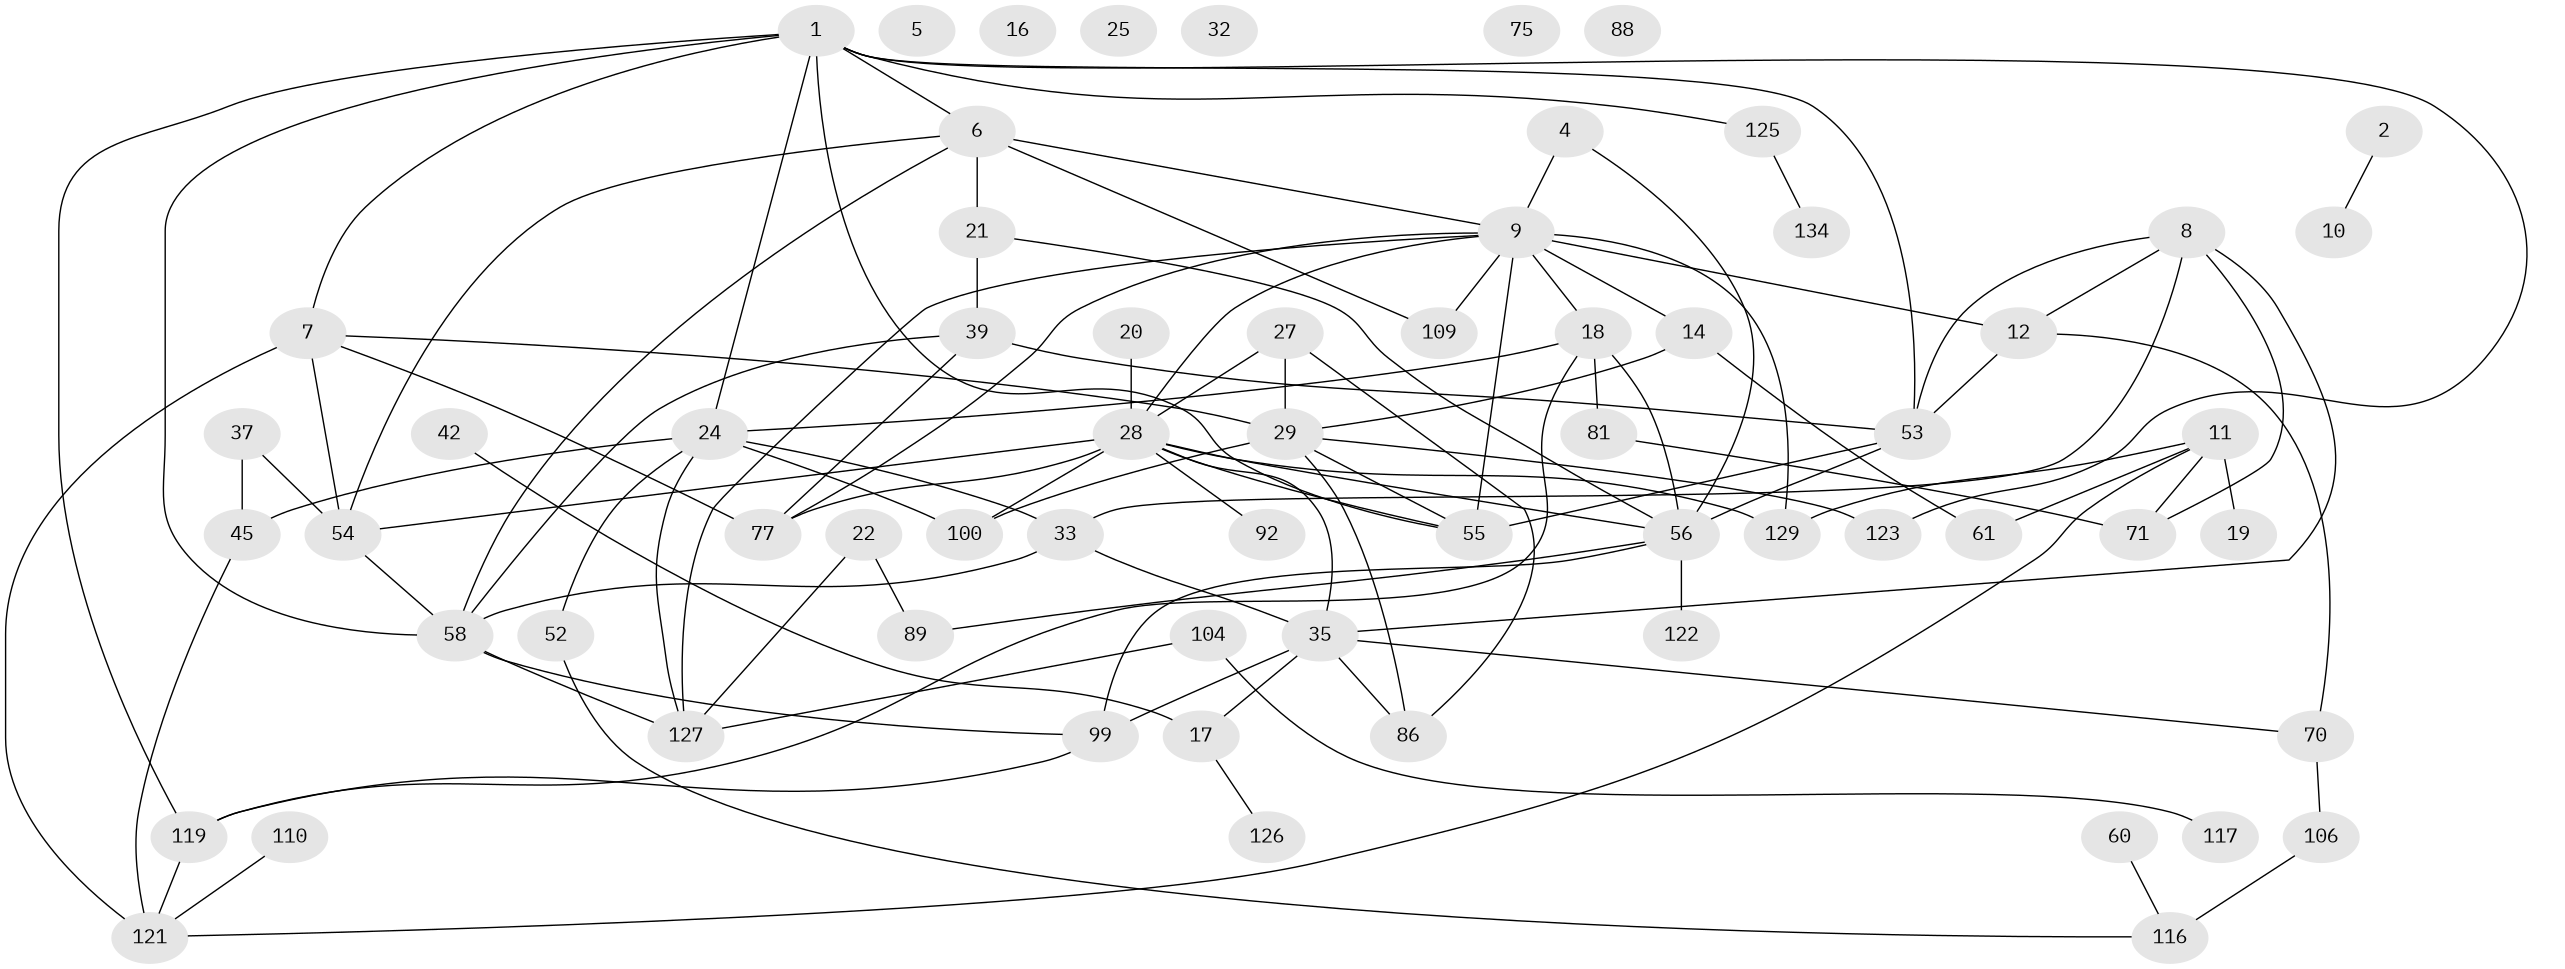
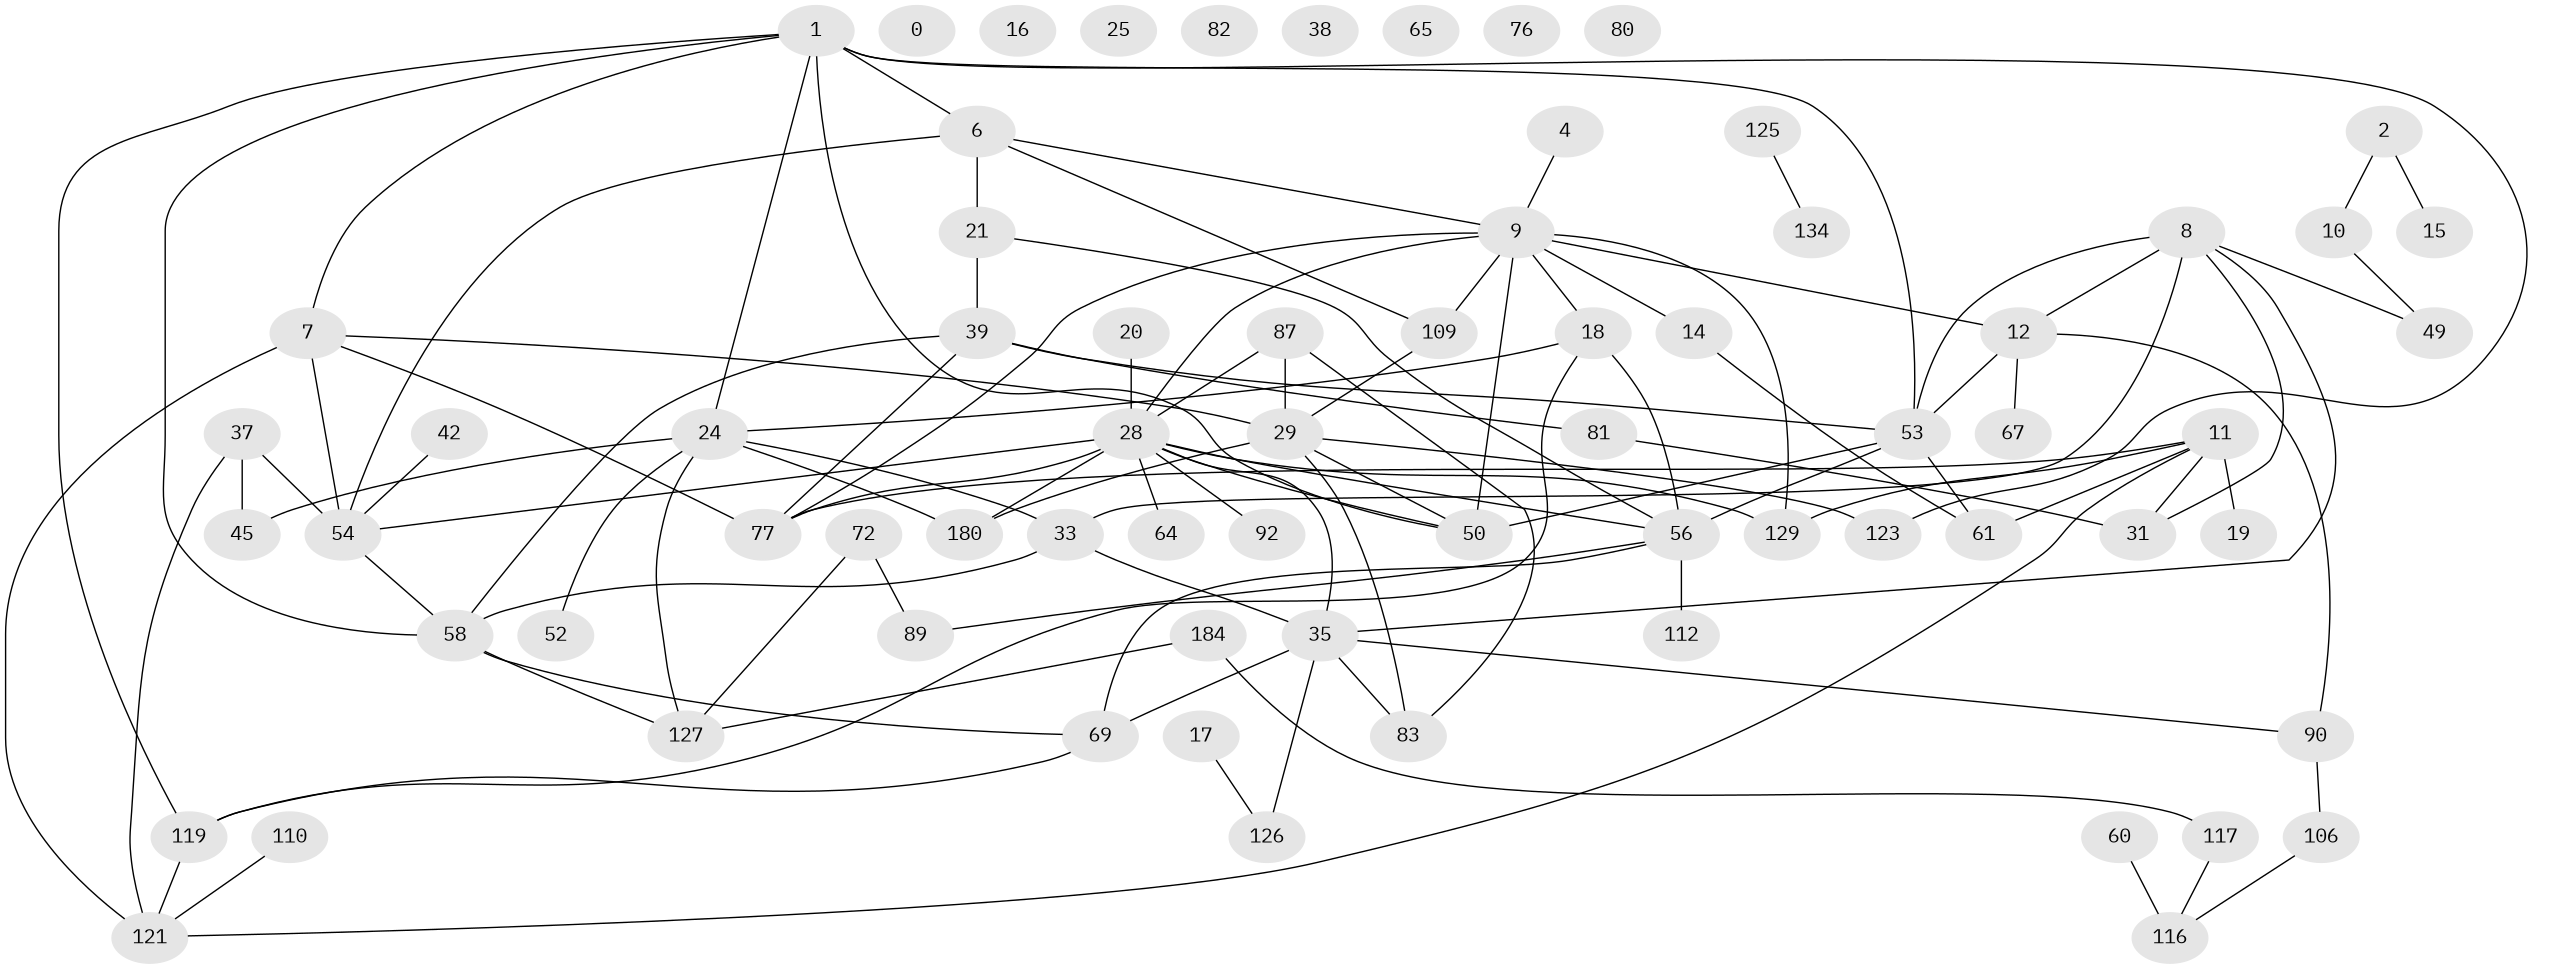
node "5": label "5" -> "0"
node "32": label "32" -> "82"
node "38": added
node "65": added
node "75": label "75" -> "76"
node "88": label "88" -> "80"
edge "1" -- "125": removed
node "15": added
edge "9" -- "127": removed
node "27": label "27" -> "87"
node "49": added
edge "4" -- "56": removed
edge "6" -- "58": removed
edge "18" -- "81": now "39" -- "81"
edge "14" -- "29": now "109" -- "29"
node "67": added
edge "11" -- "77": added
edge "53" -- "61": added
node "22": label "22" -> "72"
node "100": label "100" -> "180"
node "64": added
node "55": label "55" -> "50"
node "71": label "71" -> "31"
node "104": label "104" -> "184"
node "122": label "122" -> "112"
edge "42" -- "17": now "42" -- "54"
edge "35" -- "17": now "35" -- "126"
edge "45" -- "121": now "37" -- "121"
node "99": label "99" -> "69"
node "86": label "86" -> "83"
node "70": label "70" -> "90"
edge "52" -- "116": now "117" -- "116"
